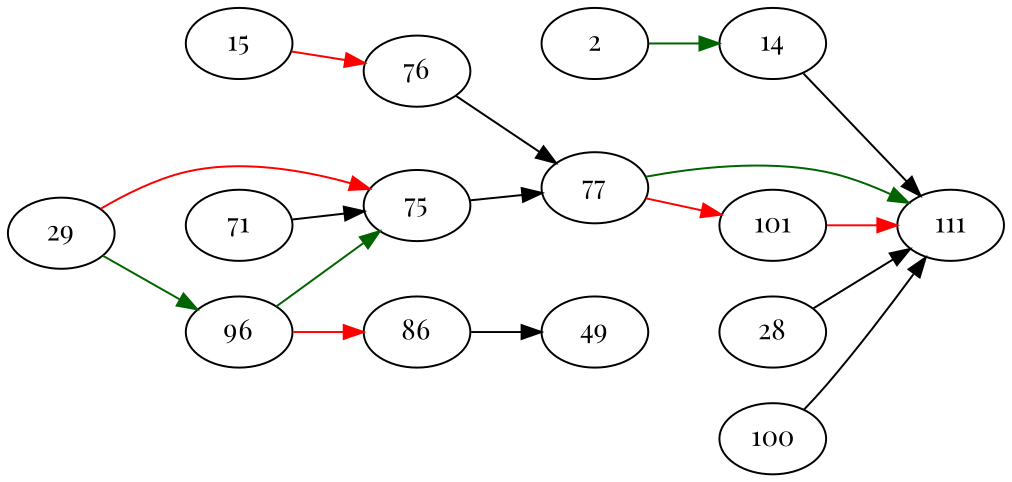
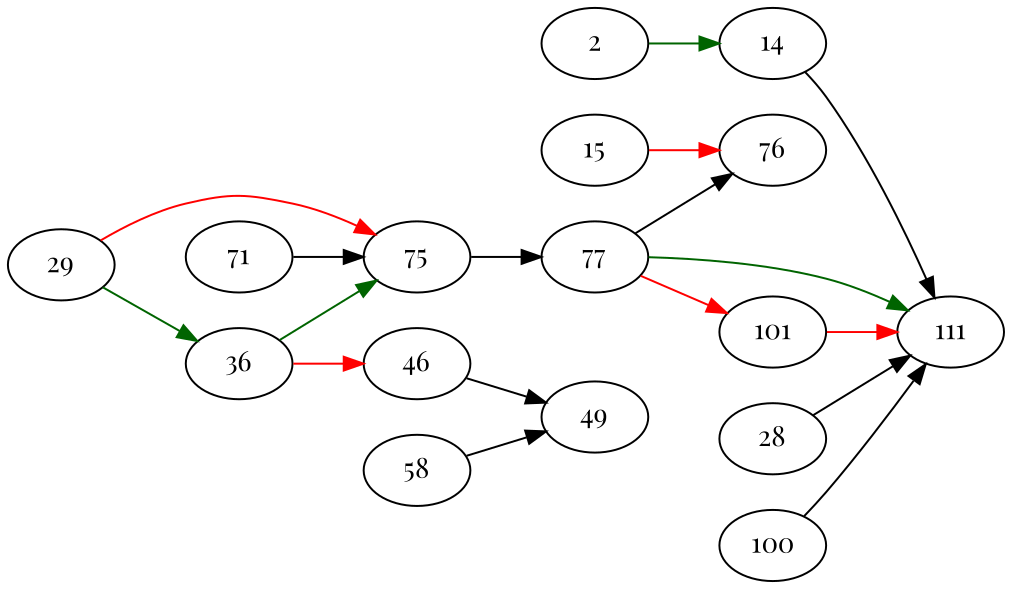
edge "76" -> "77": reversed
node "96": label "96" -> "36"
node "86": label "86" -> "46"
node "58": added
